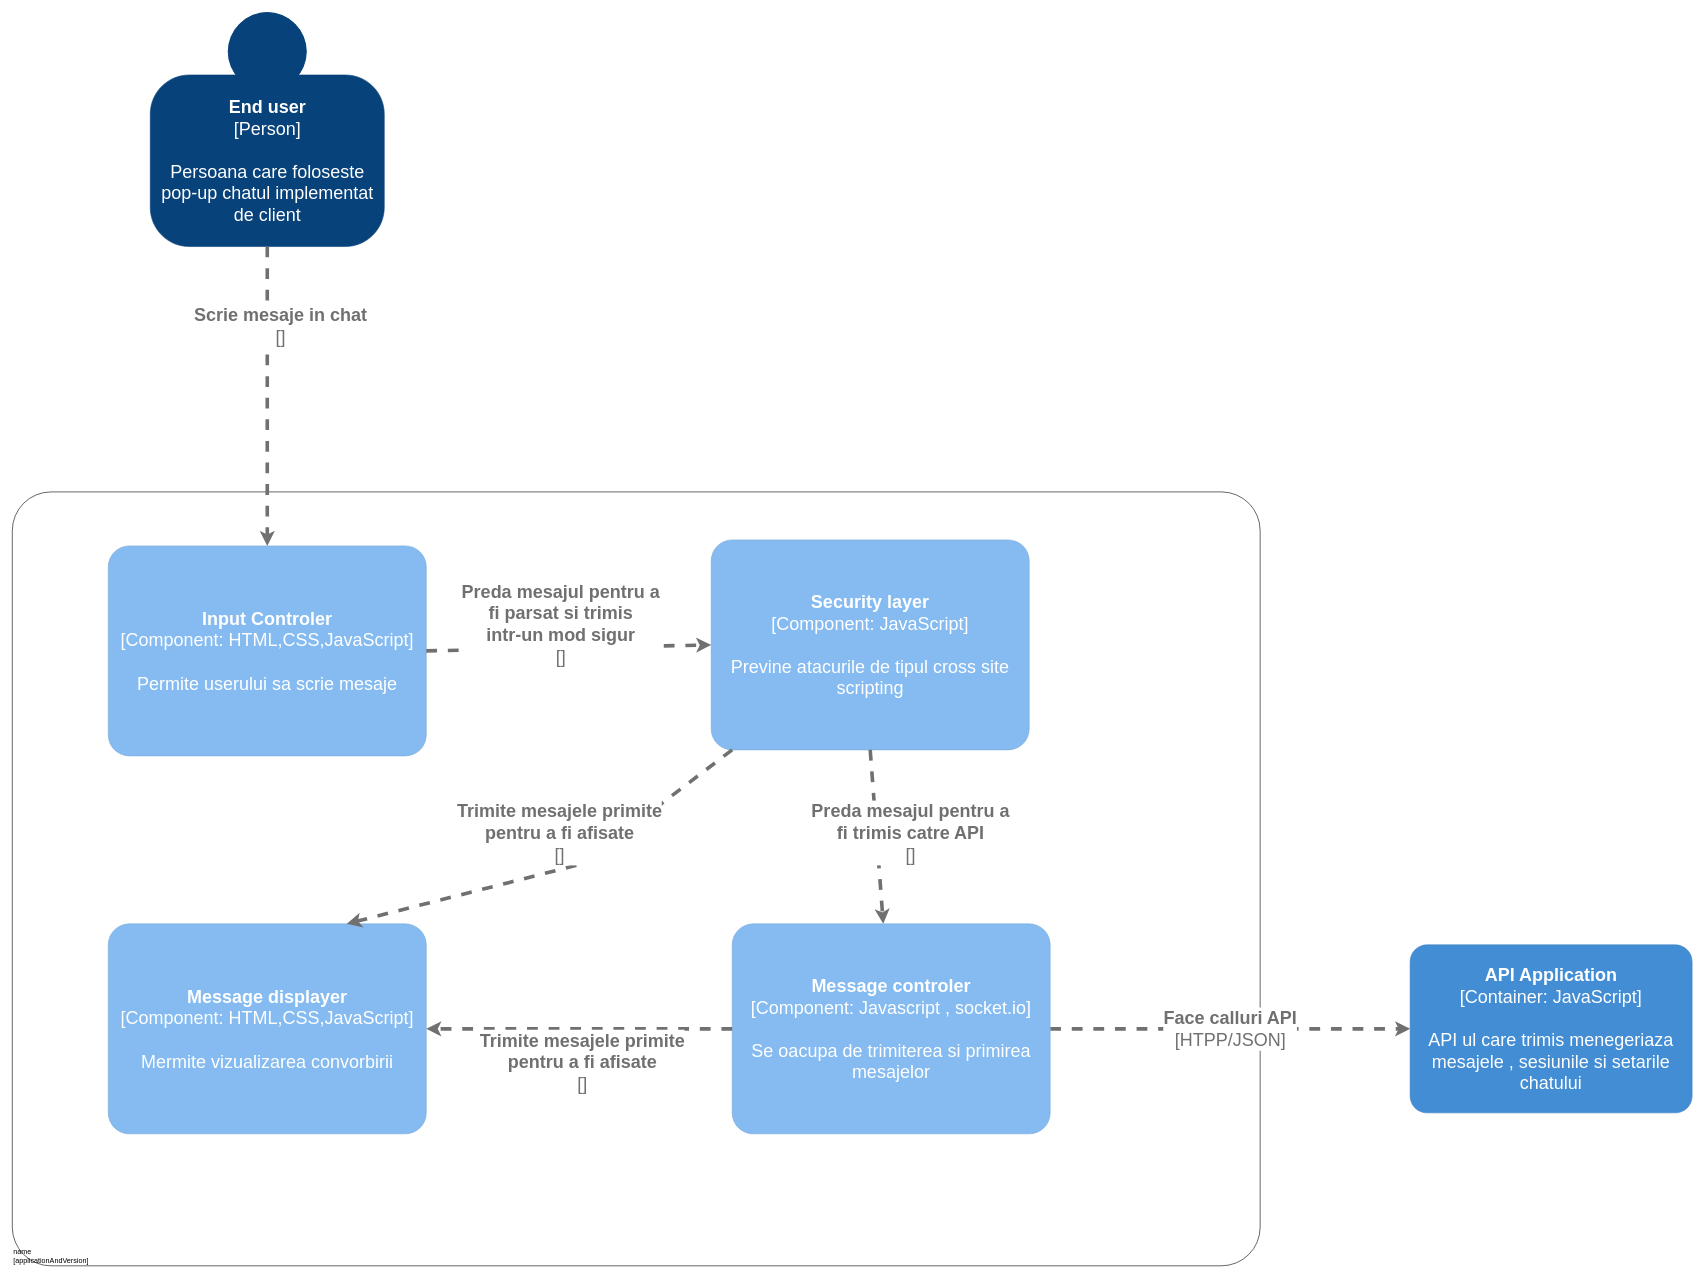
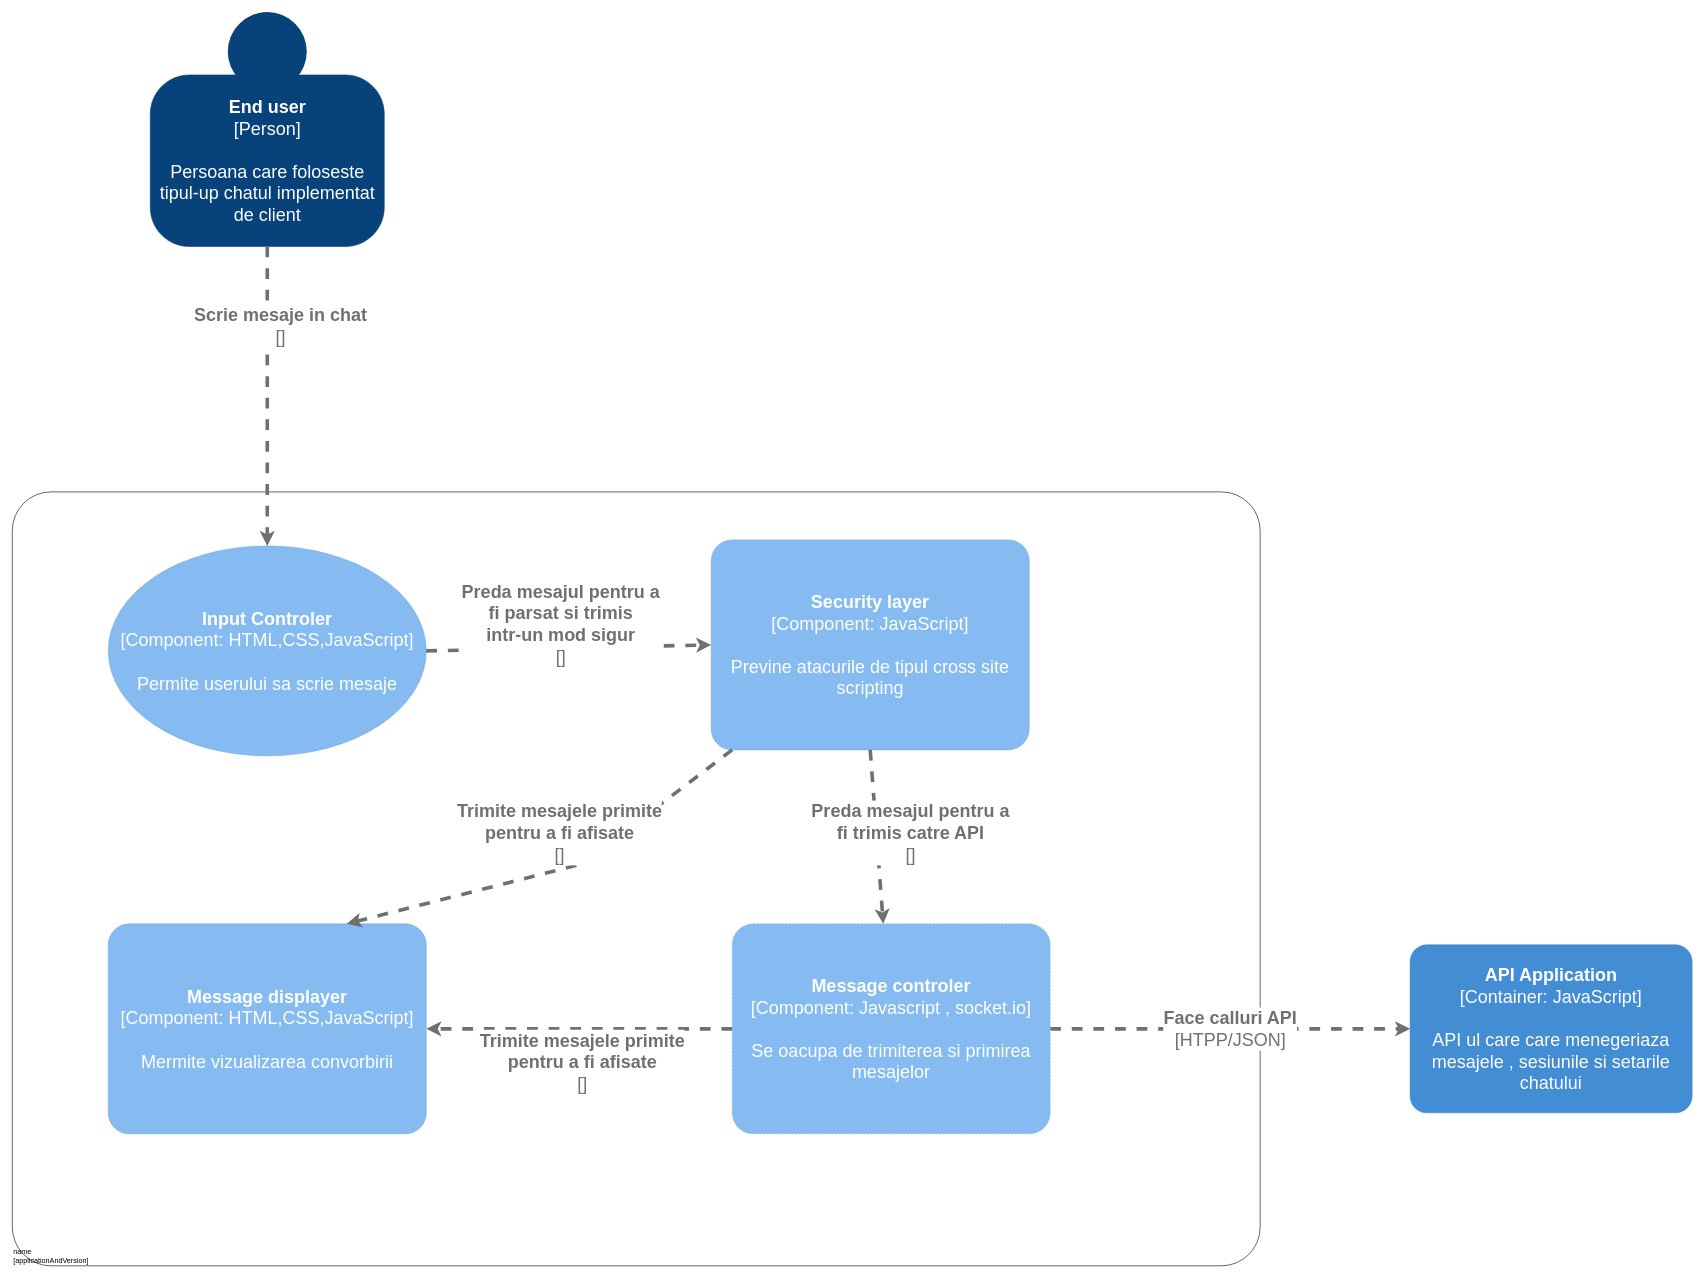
node "End user [Person] Persoana care foloseste pop-up chatul implementat de client": label "End user [Person] Persoana care foloseste pop-up chatul implementat de client" -> "End user [Person] Persoana care foloseste tipul-up chatul implementat de client"
node "Input Controler [Component: HTML,CSS,JavaScript] Permite userului sa scrie mesaje": shape rounded rectangle -> ellipse
node "Message controler [Component: Javascript , socket.io] Se oacupa de trimiterea si primirea mesajelor": style solid -> dashed
node "API Application [Container: JavaScript] API ul care trimis menegeriaza mesajele , sesiunile si setarile chatului": label "API Application [Container: JavaScript] API ul care trimis menegeriaza mesajele , sesiunile si setarile chatului" -> "API Application [Container: JavaScript] API ul care care menegeriaza mesajele , sesiunile si setarile chatului"
